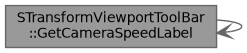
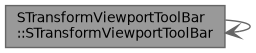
node "STransformViewportToolBar ::GetCameraSpeedLabel": label "STransformViewportToolBar ::GetCameraSpeedLabel" -> "STransformViewportToolBar ::STransformViewportToolBar"
